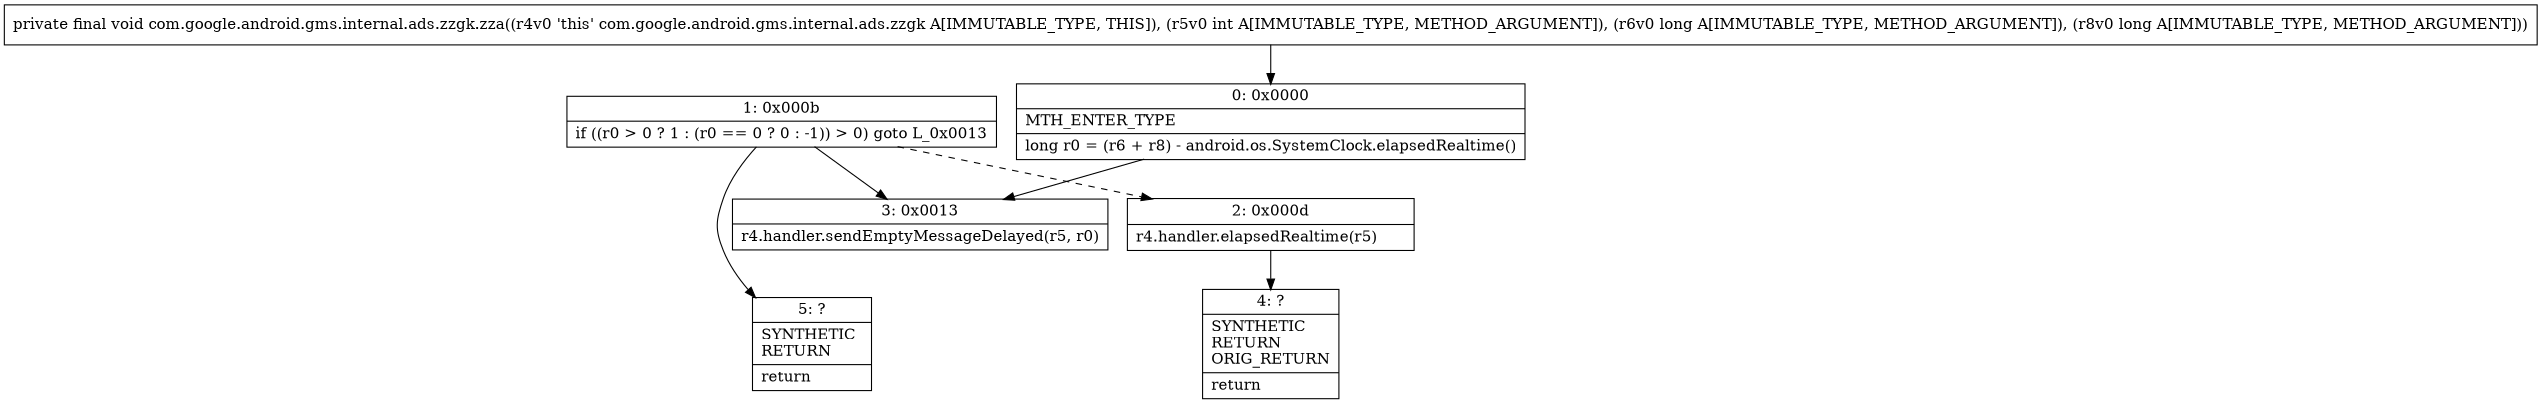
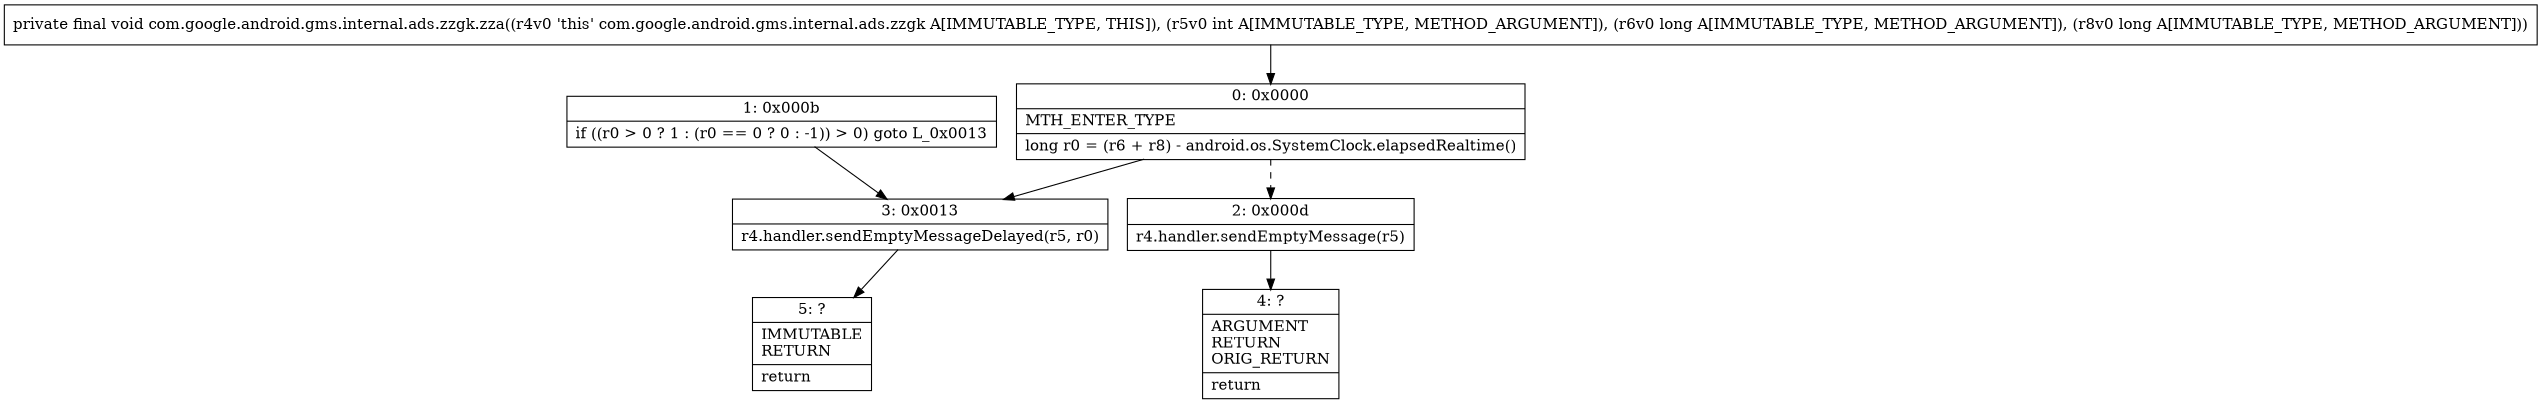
edge "1: 0x000b" -> "2: 0x000d": now "0: 0x0000" -> "2: 0x000d"
edge "1: 0x000b" -> "5: ?": now "3: 0x0013" -> "5: ?"
node "2: 0x000d": text "r4.handler.elapsedRealtime(r5)" -> "r4.handler.sendEmptyMessage(r5)"
node "4: ?": text "SYNTHETIC" -> "ARGUMENT"
node "5: ?": text "SYNTHETIC" -> "IMMUTABLE"
